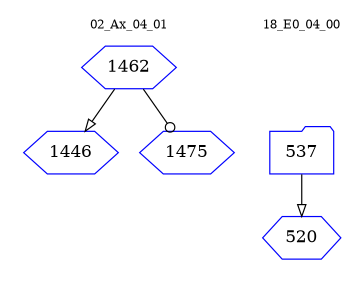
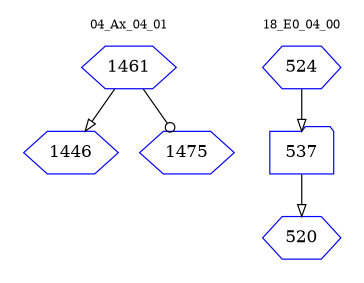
cluster "02_Ax_04_01": label "02_Ax_04_01" -> "04_Ax_04_01"
node "1462": label "1462" -> "1461"
node "524": added
